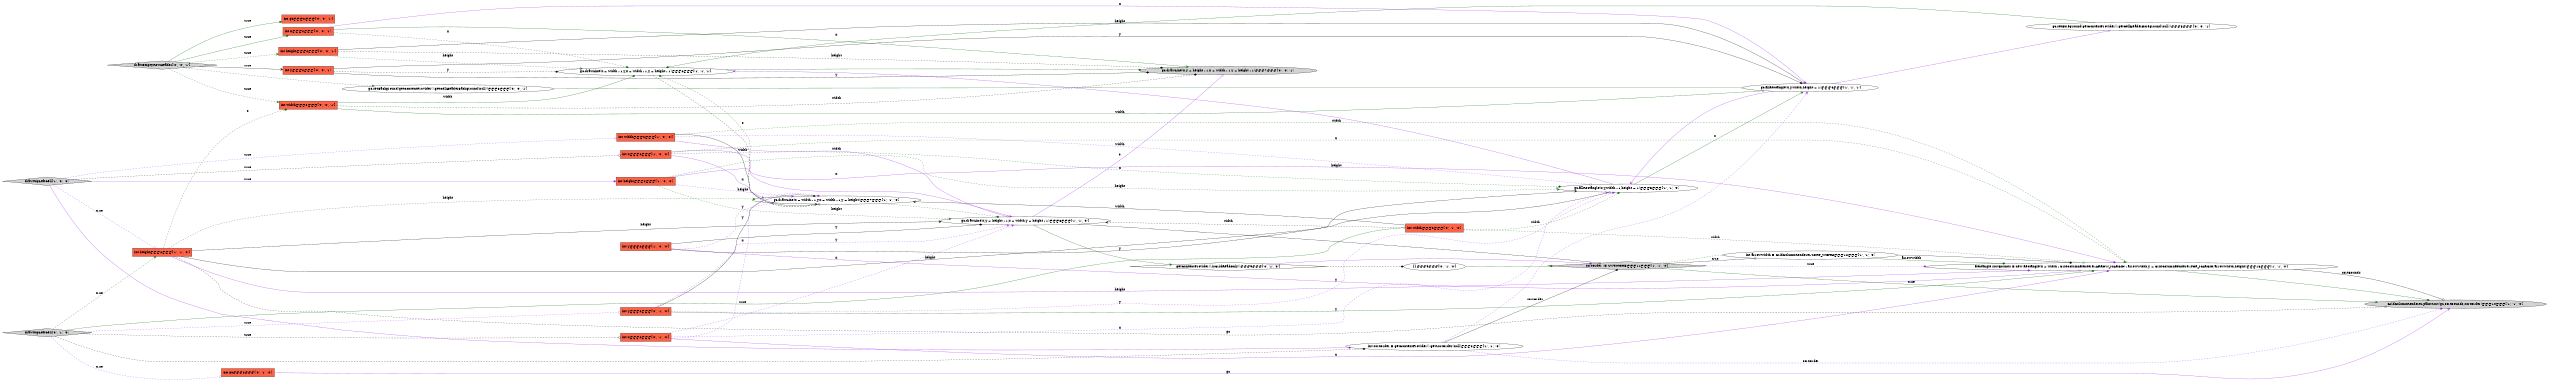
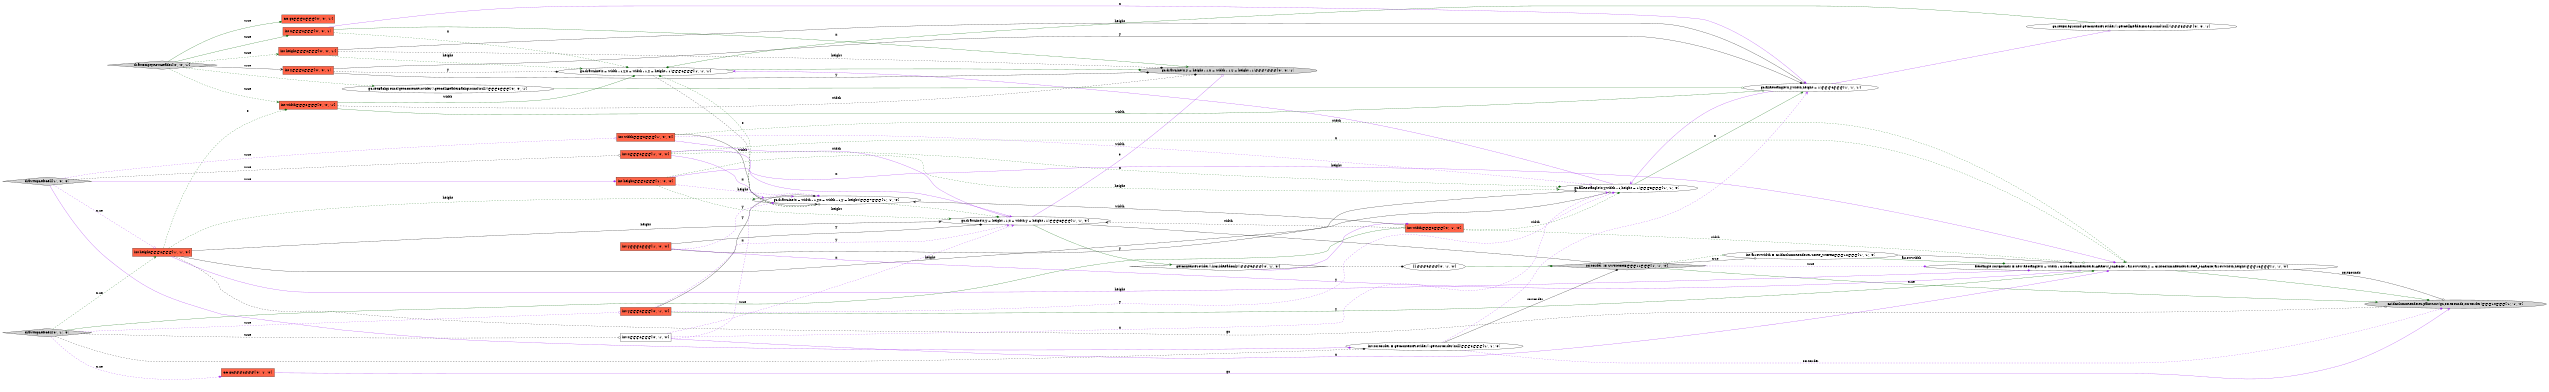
edge "getContentProvider().isGridReadOnly()@@@9@@@['0', '1', '0']" -> "sortOrder != SWT.NONE@@@11@@@['1', '1', '0']": now "getContentProvider().isGridReadOnly()@@@9@@@['0', '1', '0']" -> "int width@@@2@@@['0', '1', '0']"
node "int x@@@2@@@['0', '1', '0']": fillcolor tomato -> white
edge "drawTopLeftCell['0', '1', '0']" -> "GC gc@@@2@@@['0', '1', '0']": arrowhead odot -> diamond
